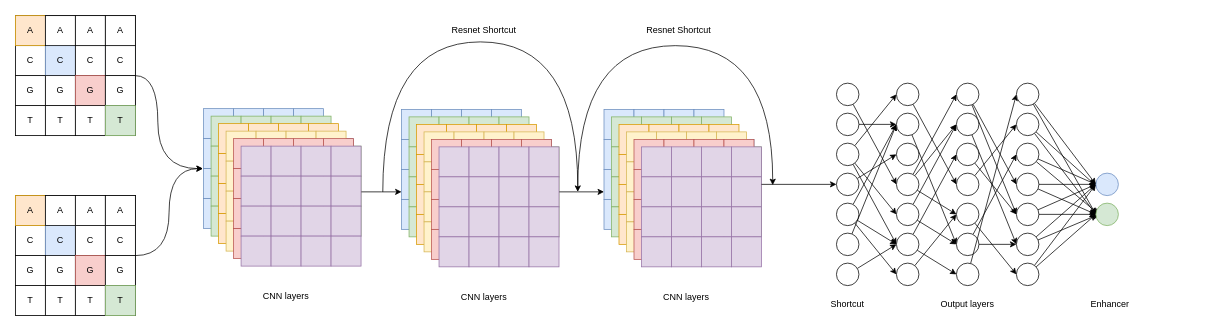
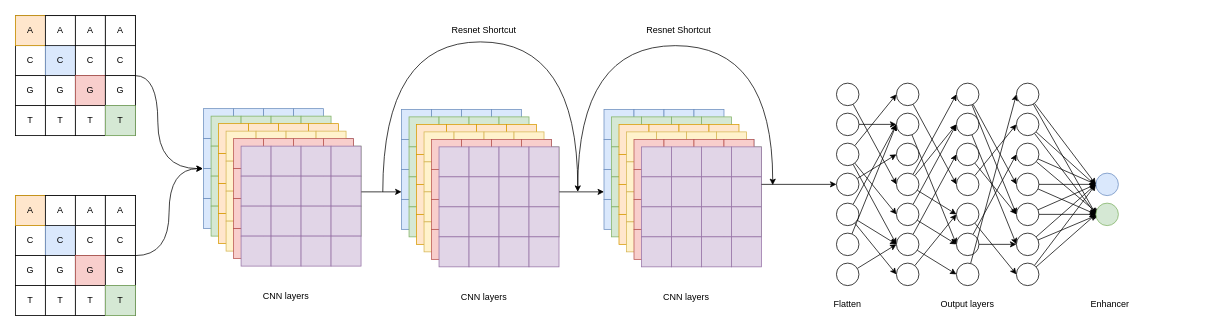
node "Shortcut": label "Shortcut" -> "Flatten"
